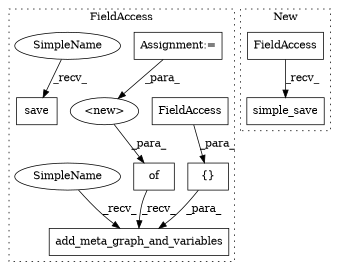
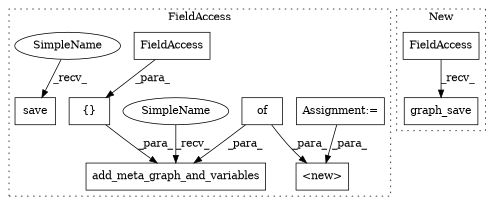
node "<new>": shape ellipse -> box
node "simple_save": label "simple_save" -> "graph_save"
edge "<new>" -> "of": reversed
edge "of" -> "add_meta_graph_and_variables": label "_recv_" -> "_para_"
